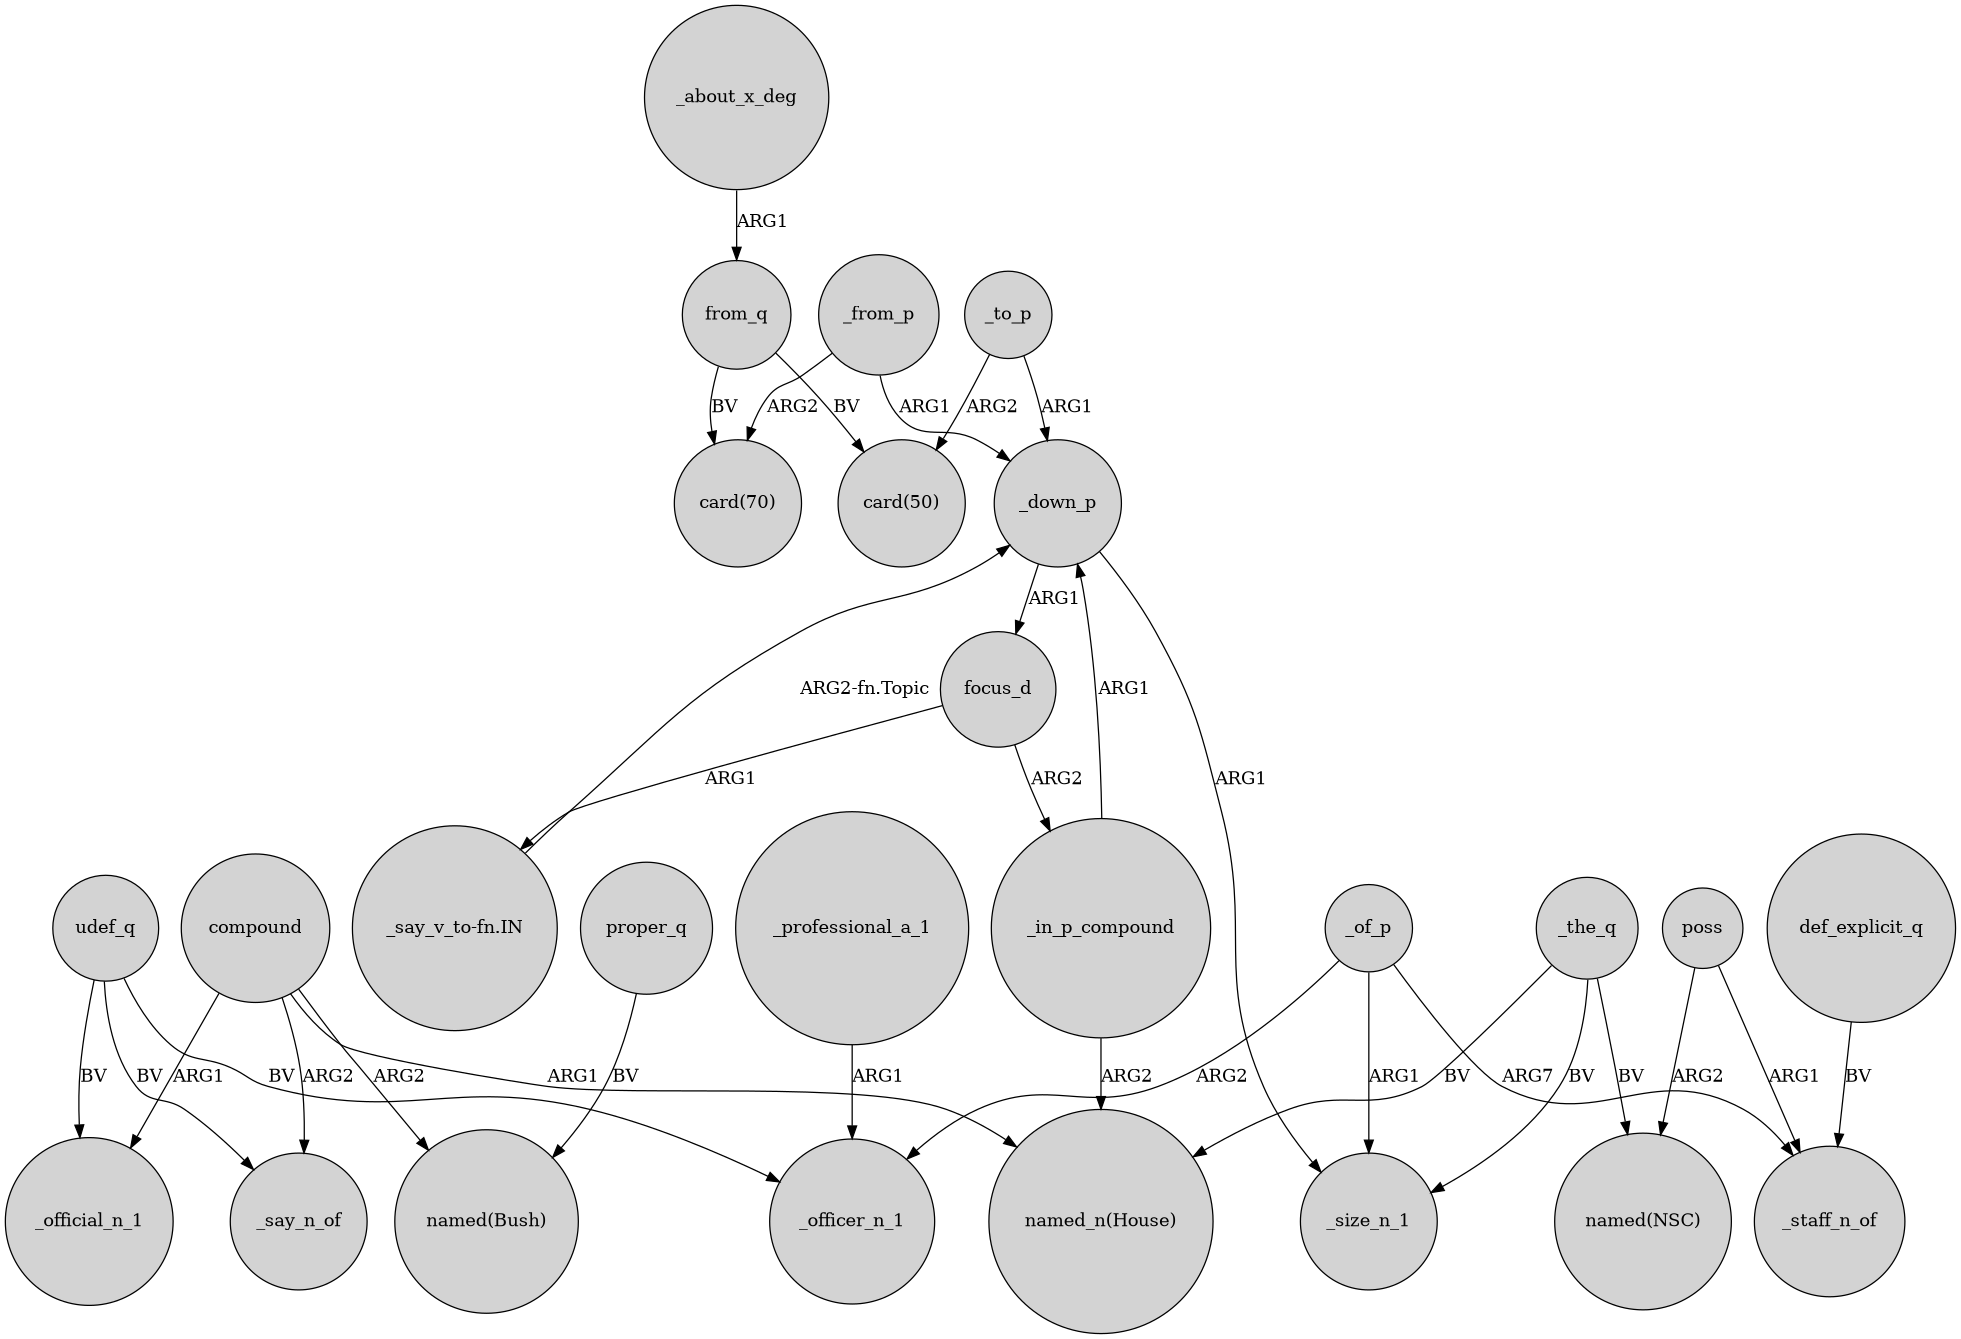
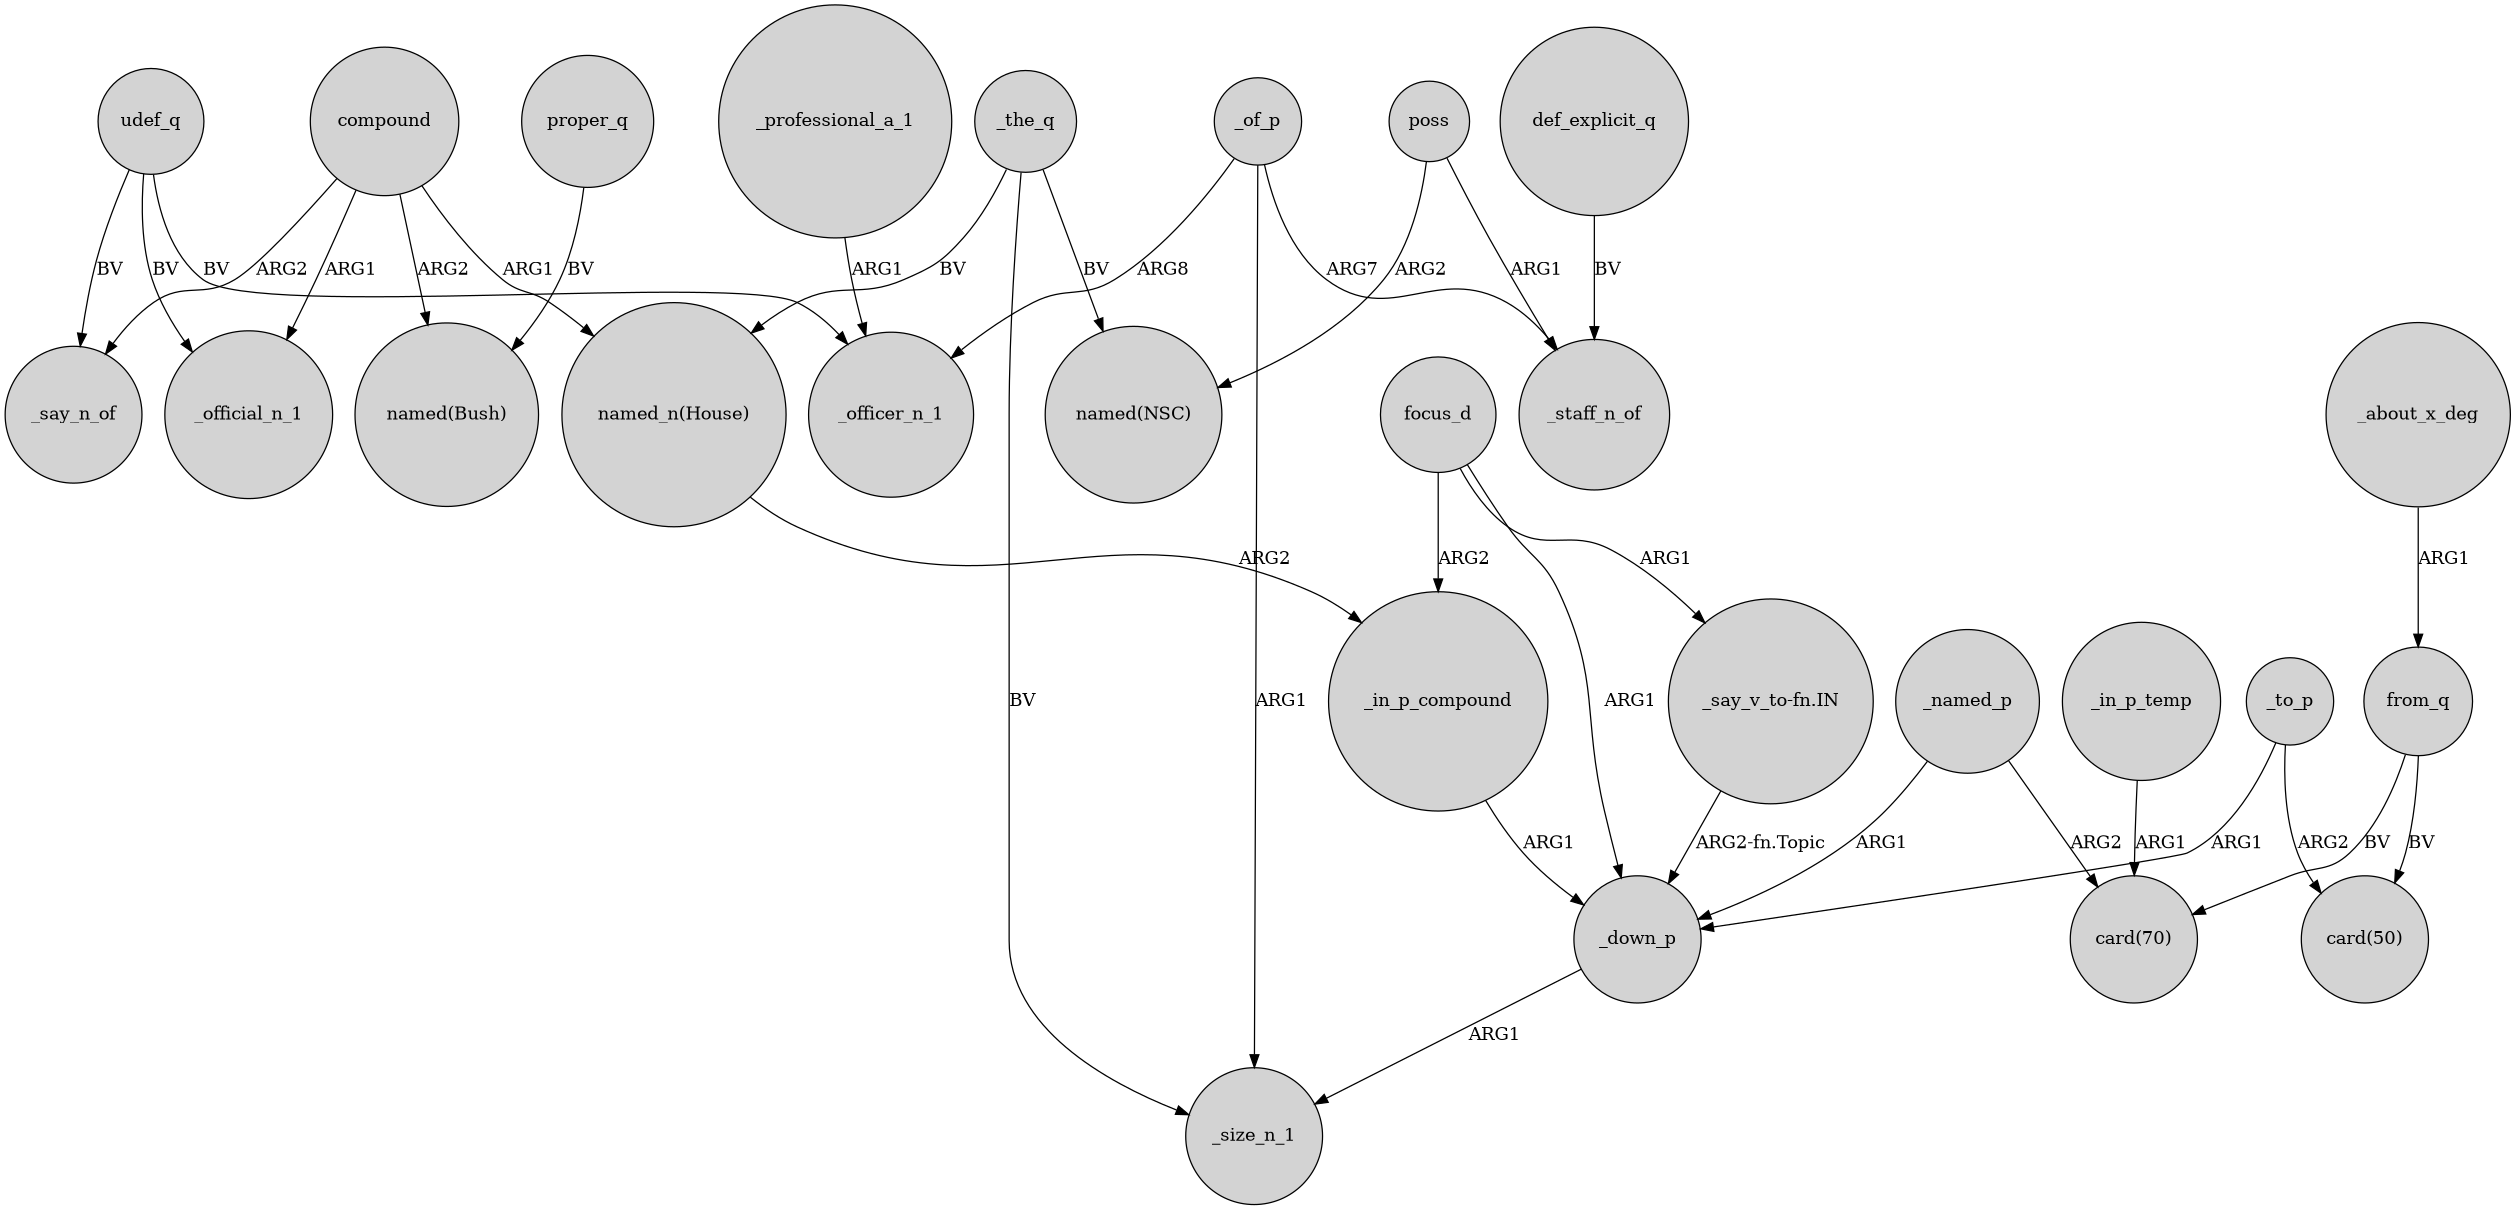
node "_from_p": label "_from_p" -> "_named_p"
edge "_down_p" -> "focus_d": reversed
node "_in_p_temp": added
edge "_in_p_compound" -> "named_n(House)": reversed
edge "_of_p" -> "_officer_n_1": label "ARG2" -> "ARG8"
